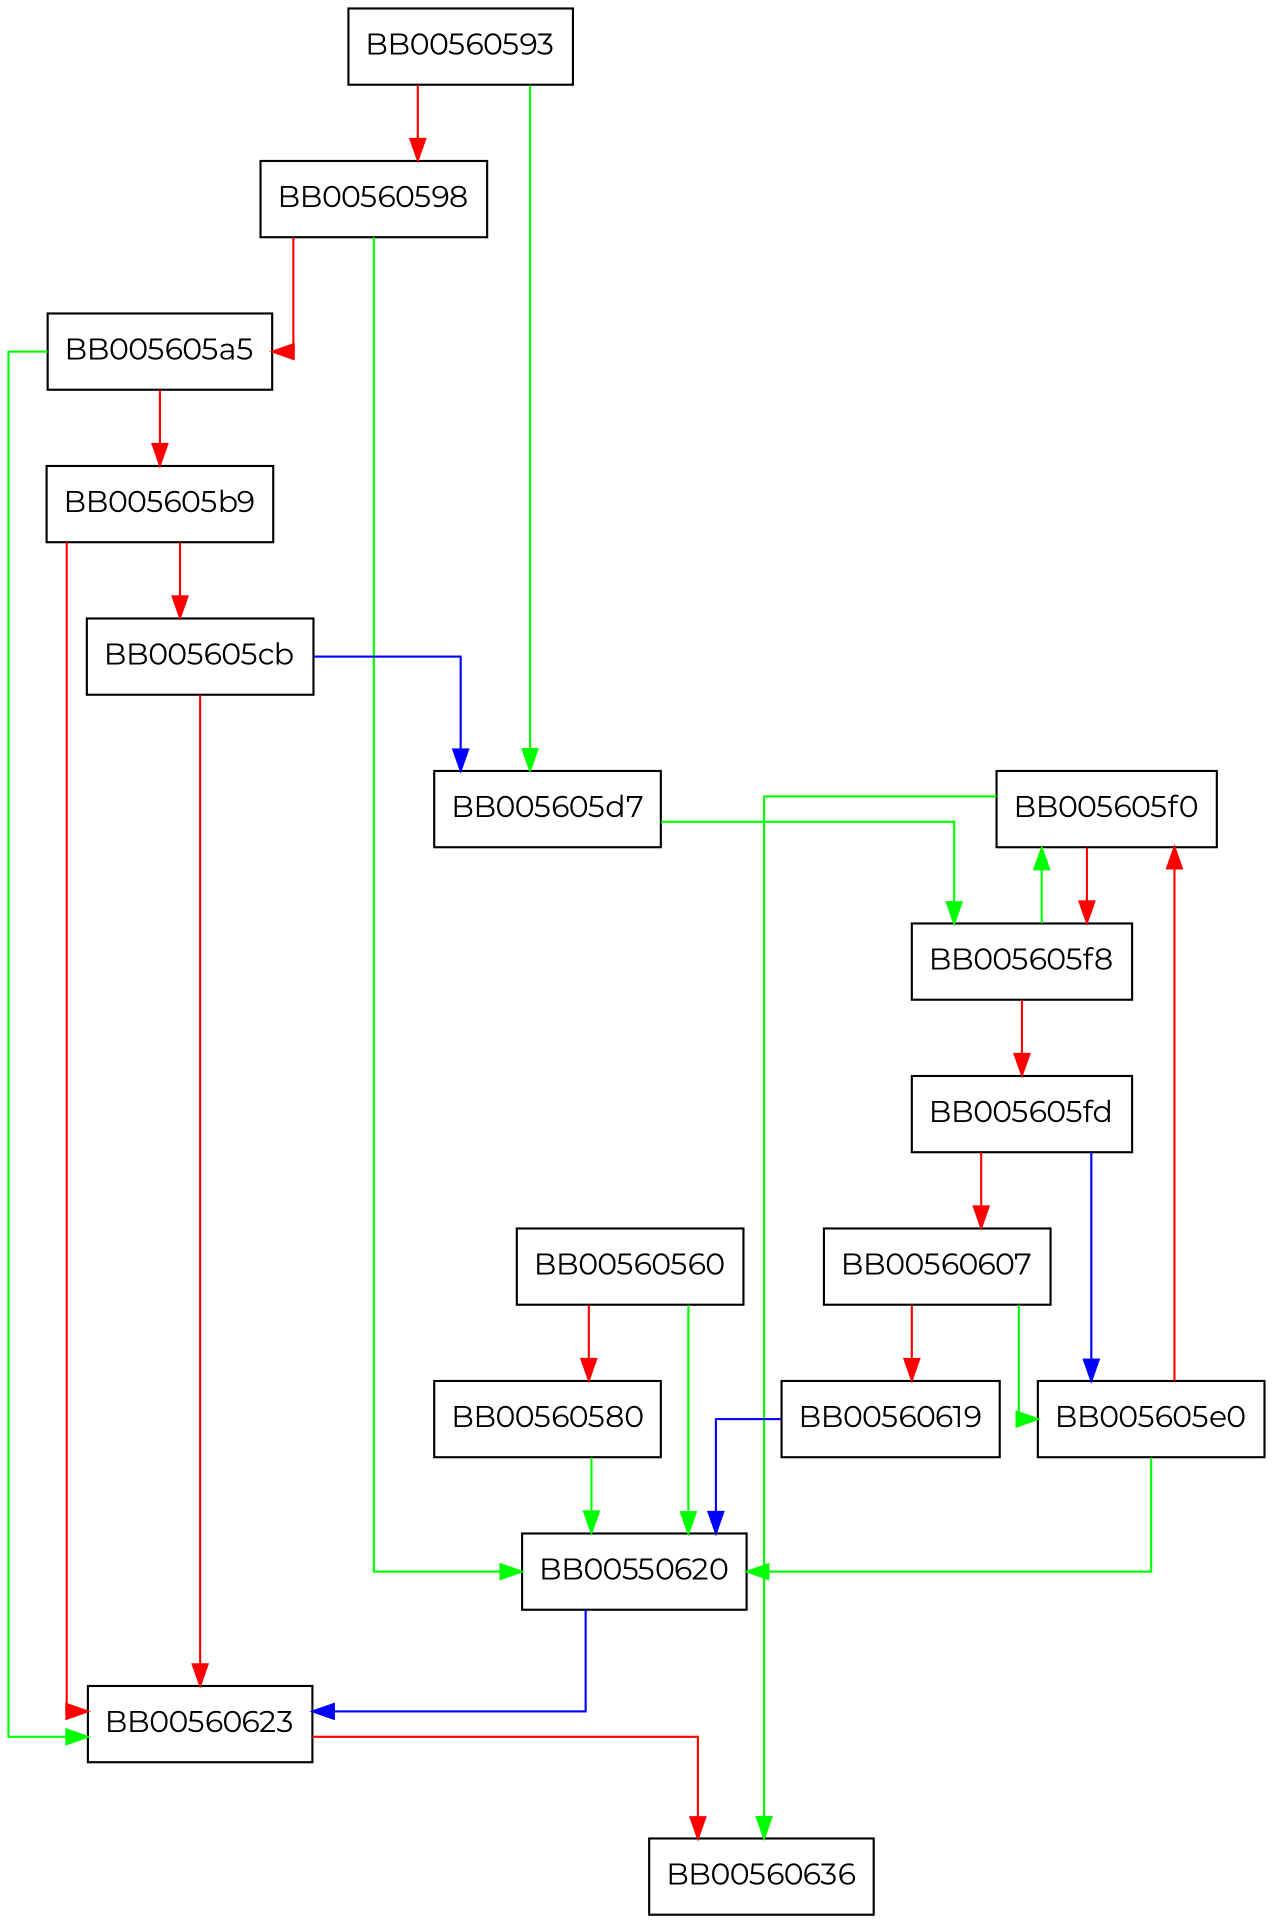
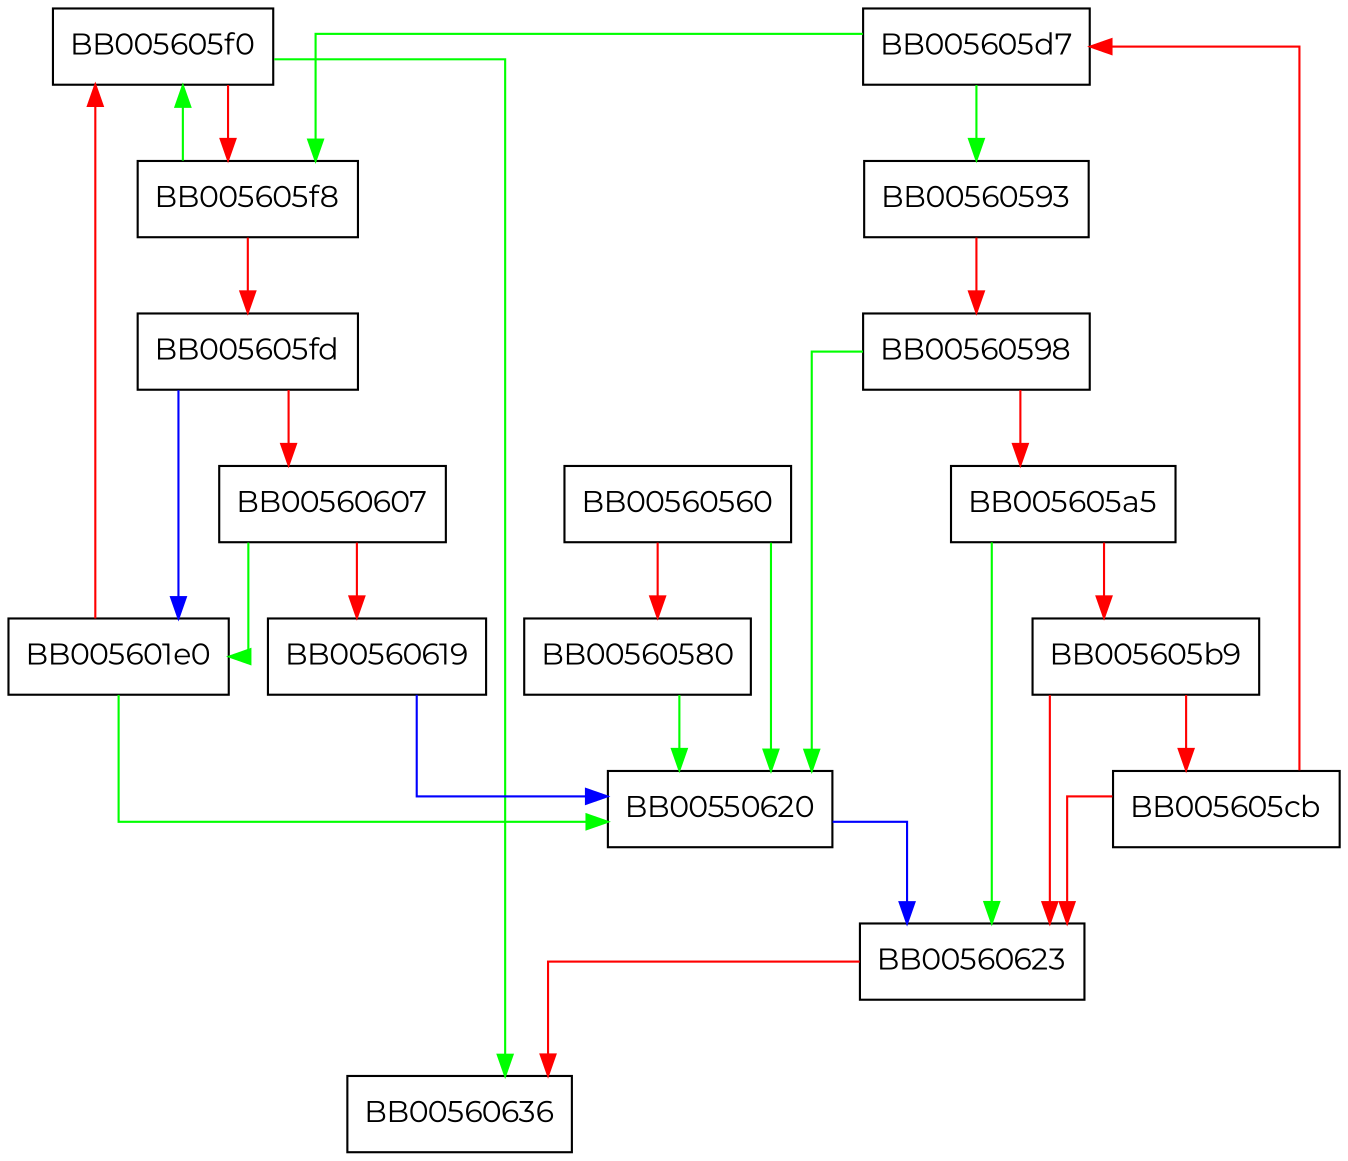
edge "BB00560593" -> "BB005605d7": reversed
edge "BB005605cb" -> "BB005605d7": color blue -> red
node "BB005605e0": label "BB005605e0" -> "BB005601e0"
